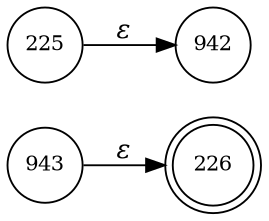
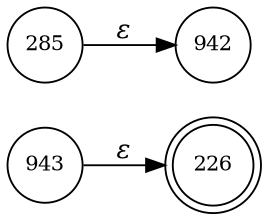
node "225": label "225" -> "285"
